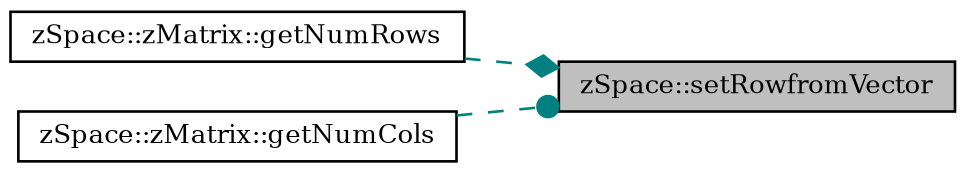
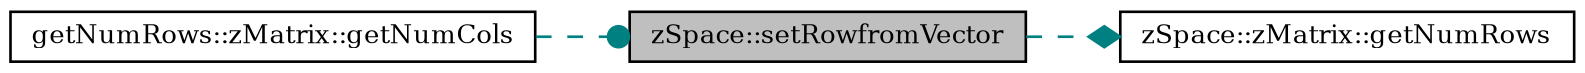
edge "zSpace::zMatrix::getNumRows" -> "zSpace::setRowfromVector": reversed
node "zSpace::zMatrix::getNumCols": label "zSpace::zMatrix::getNumCols" -> "getNumRows::zMatrix::getNumCols"
